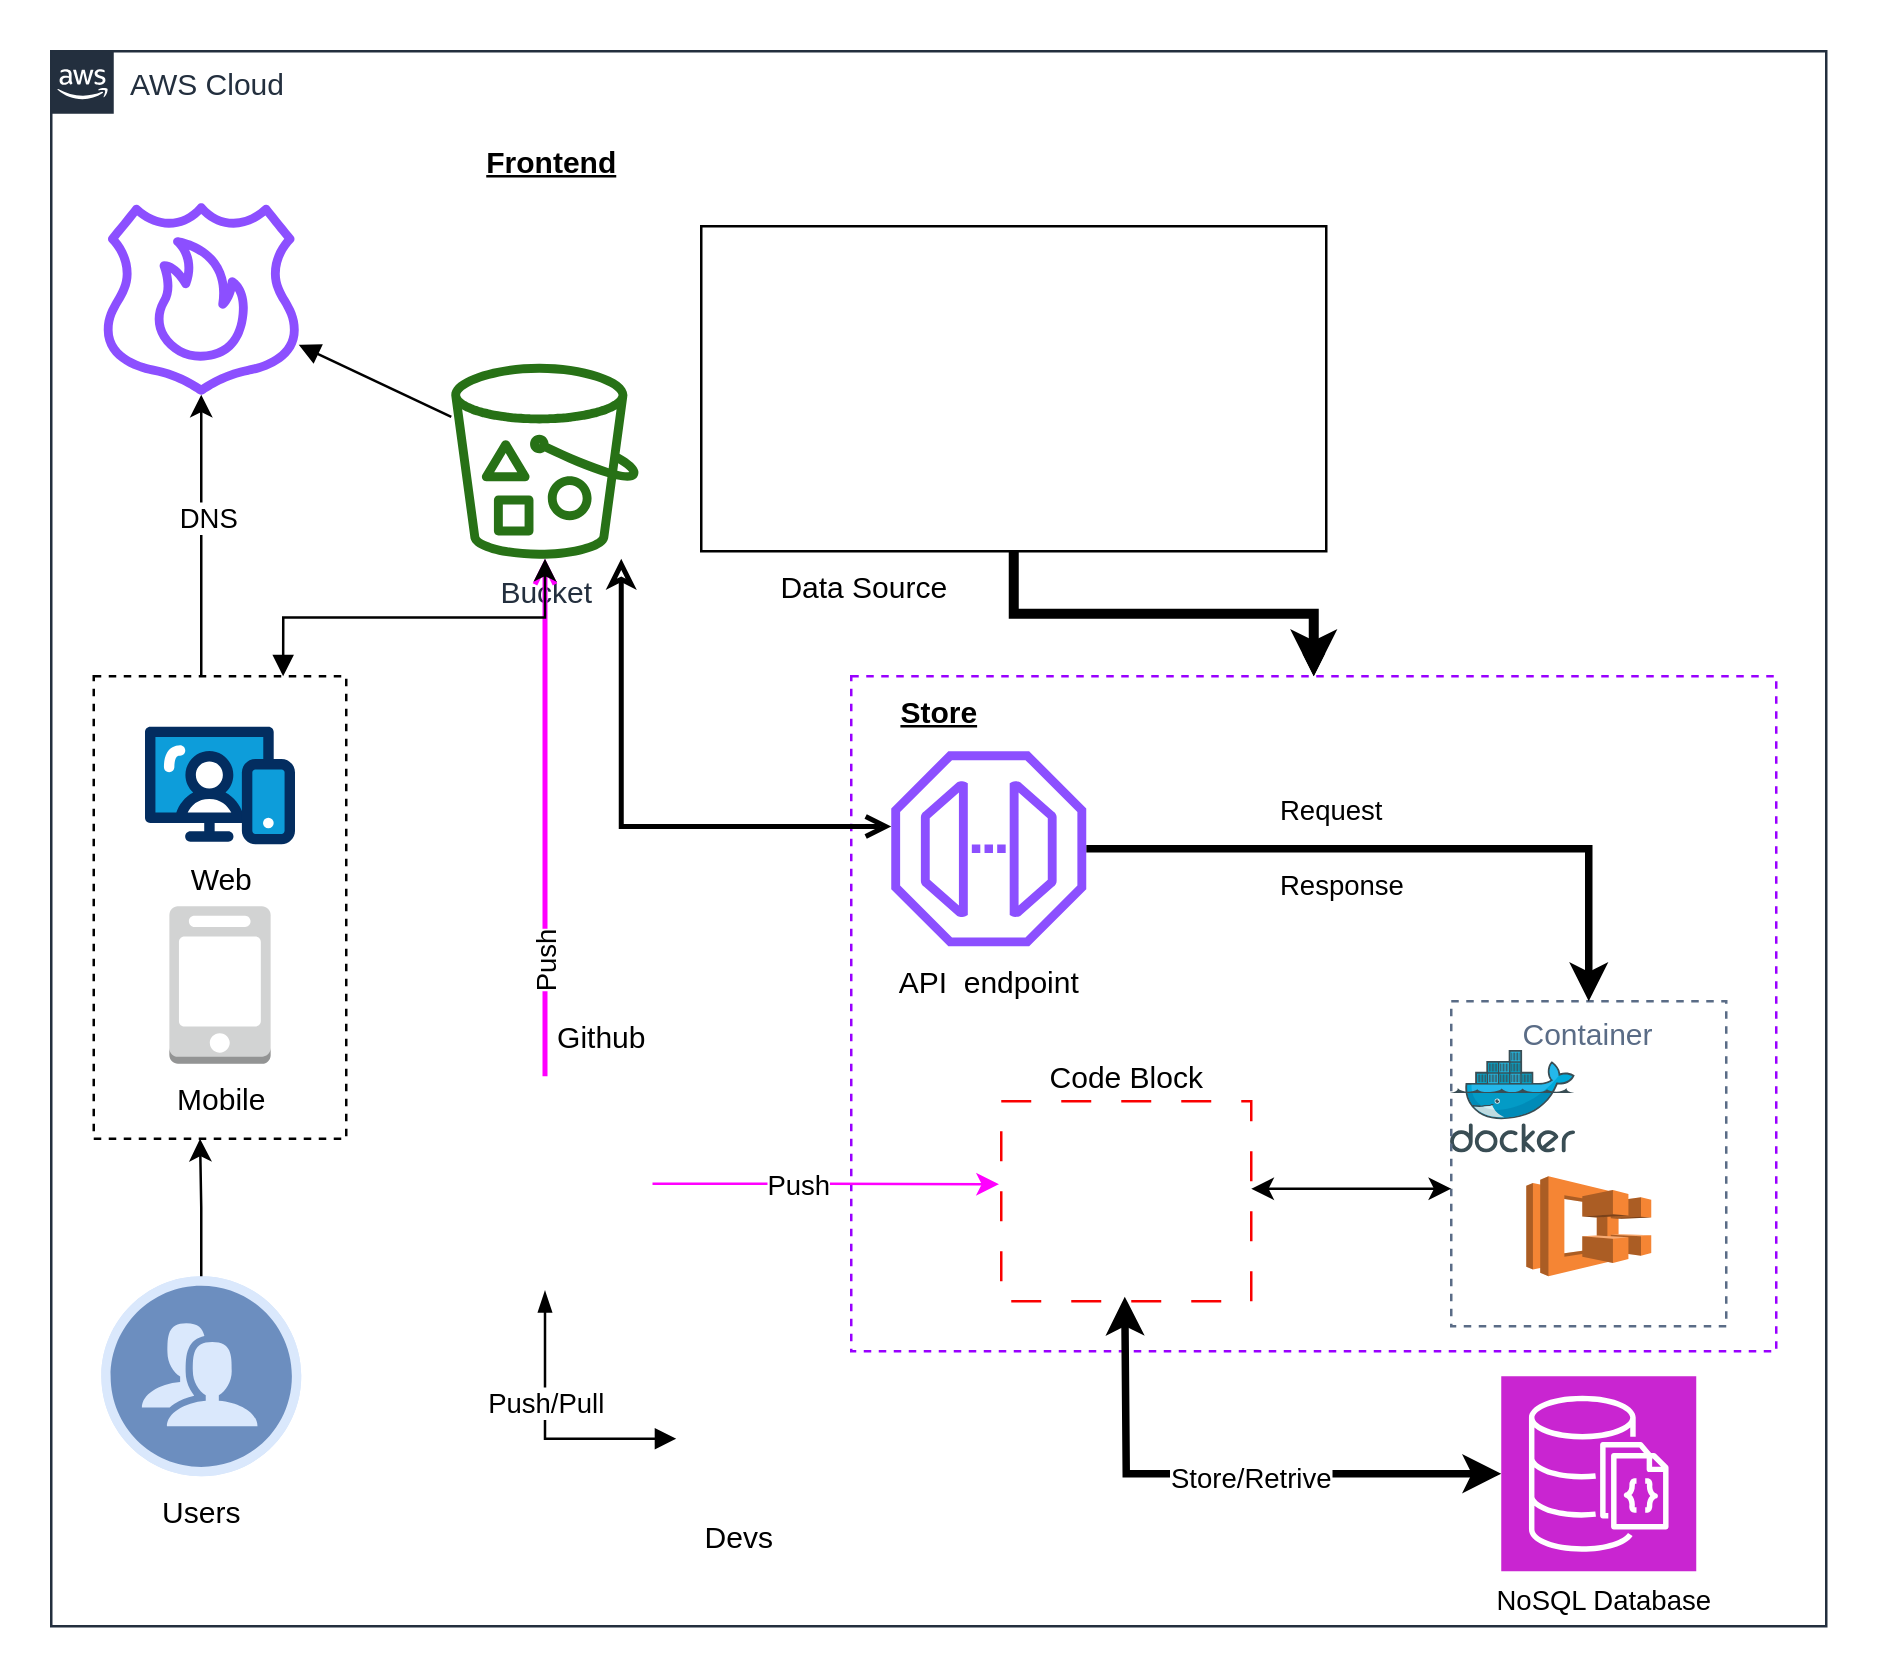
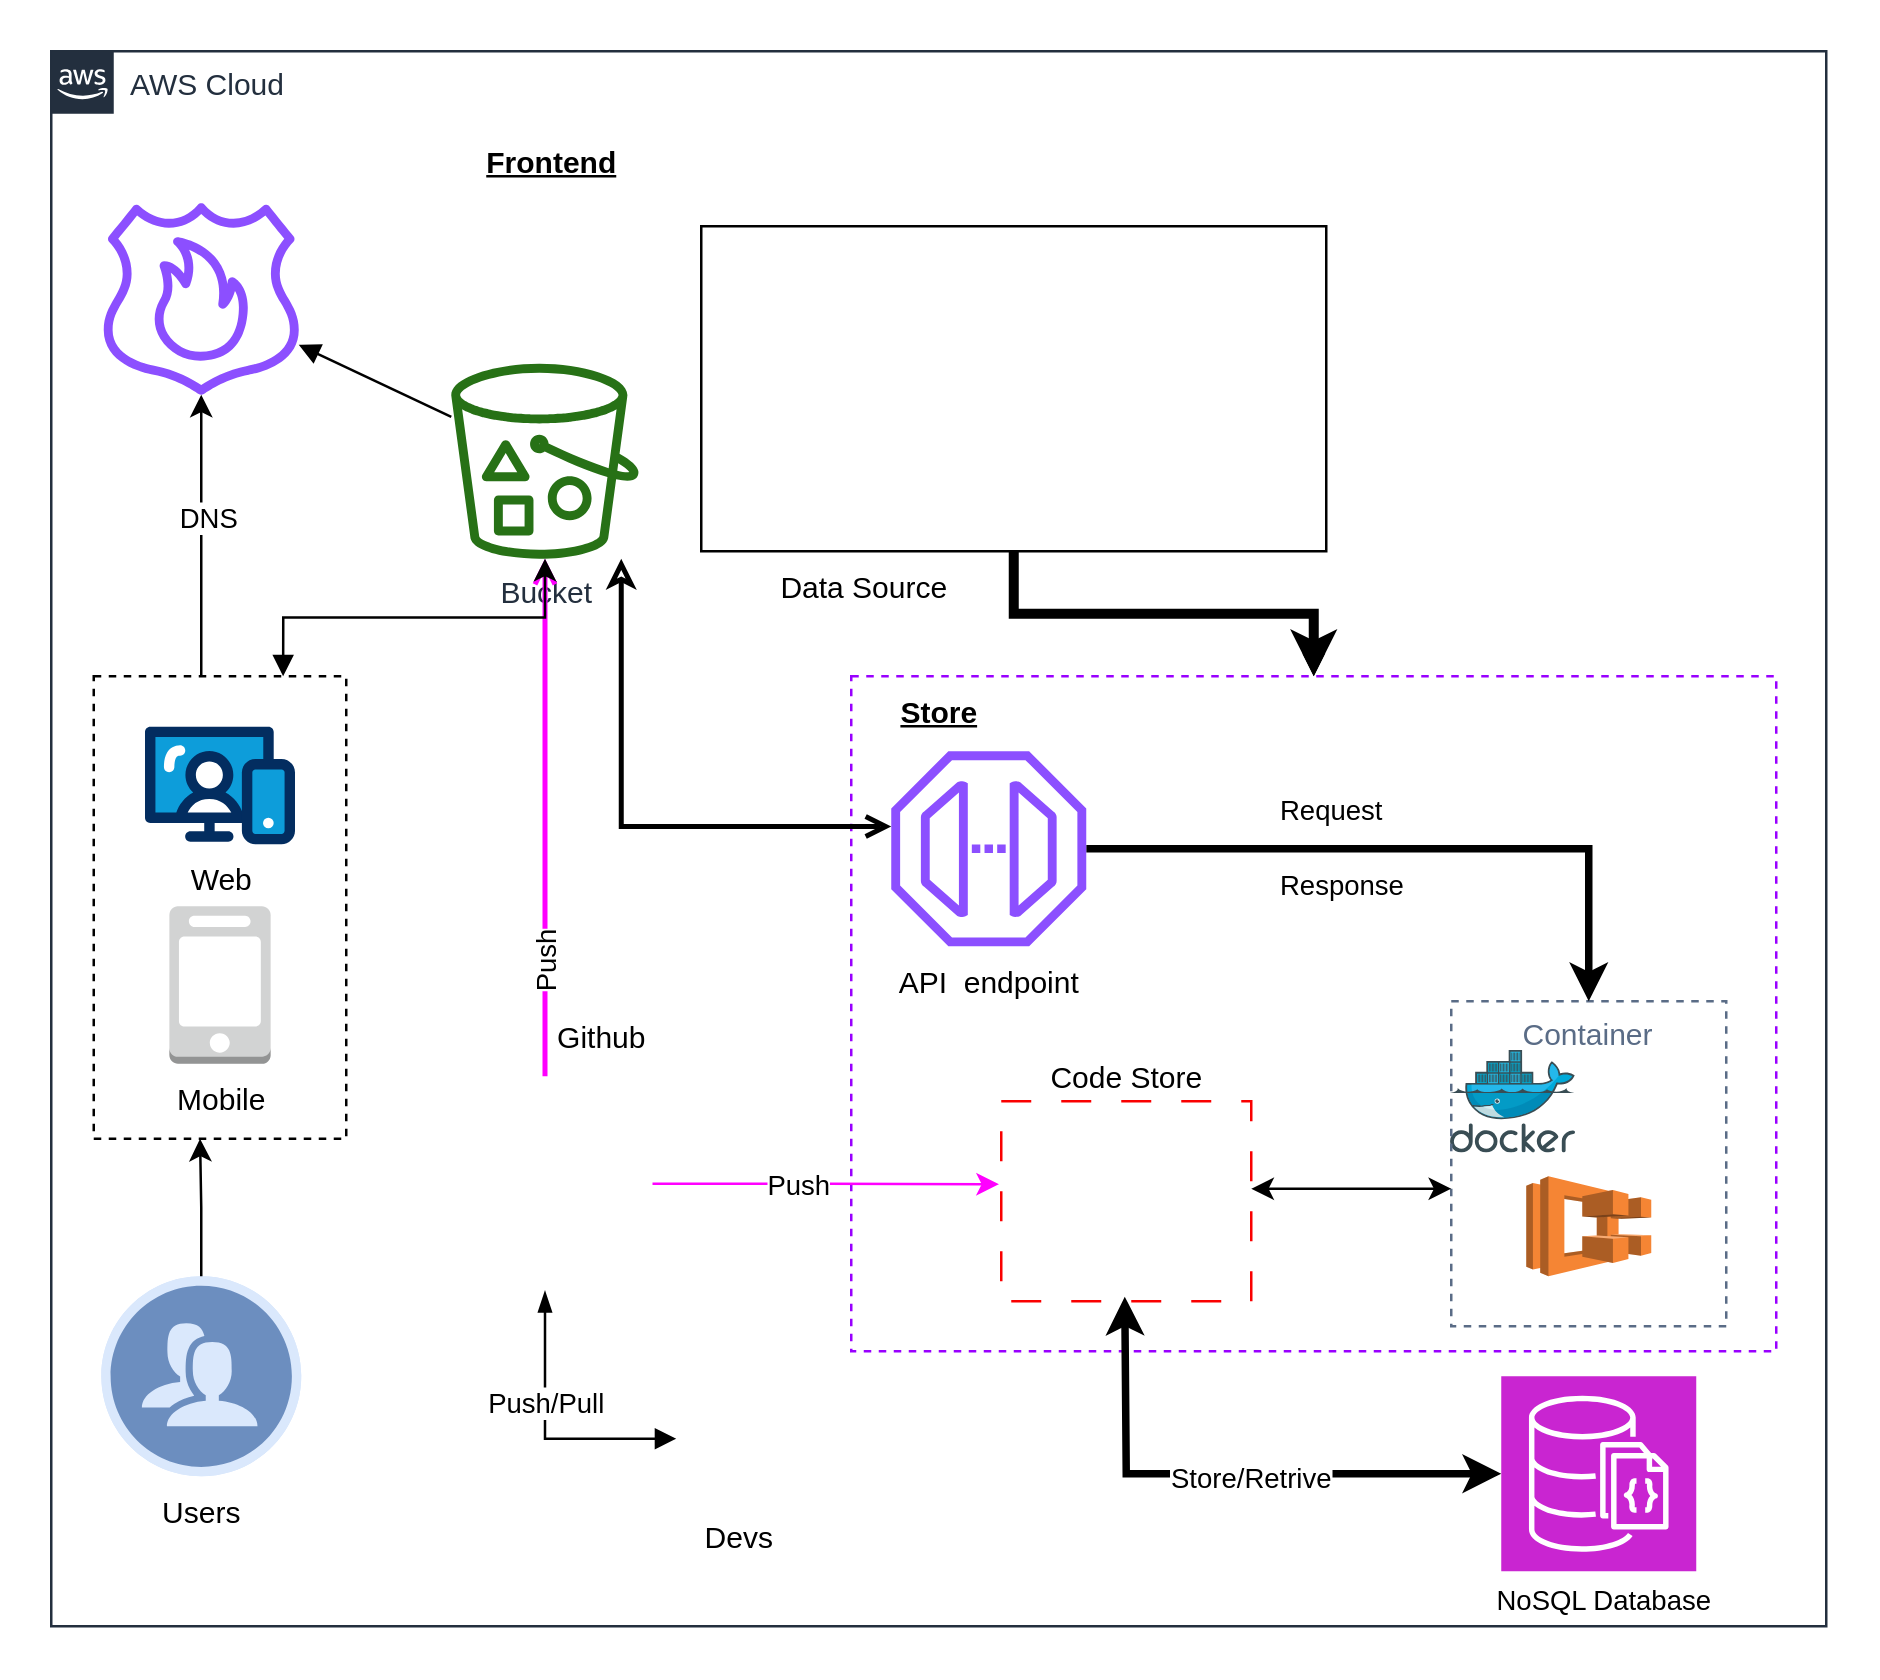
node "Code Block": label "Code Block" -> "Code Store"
